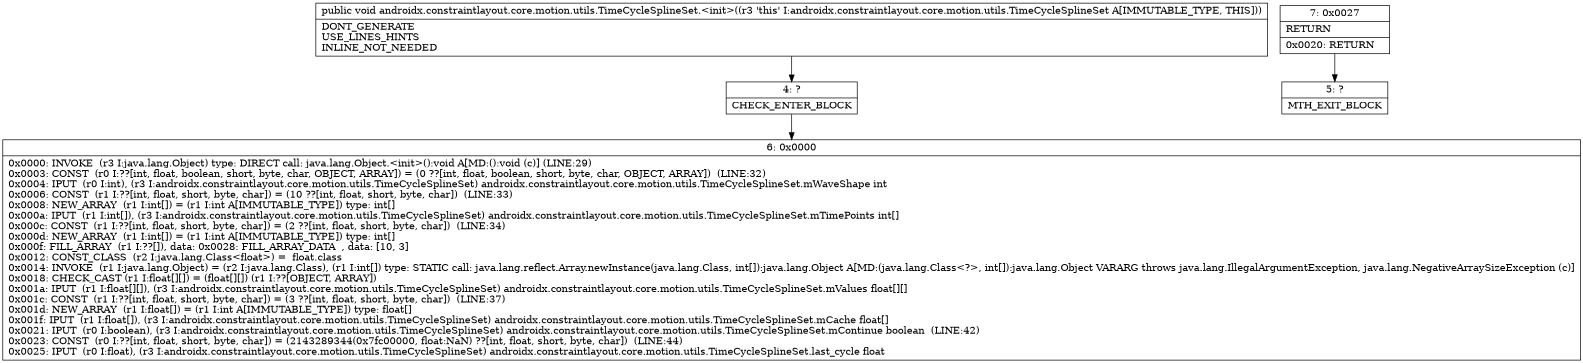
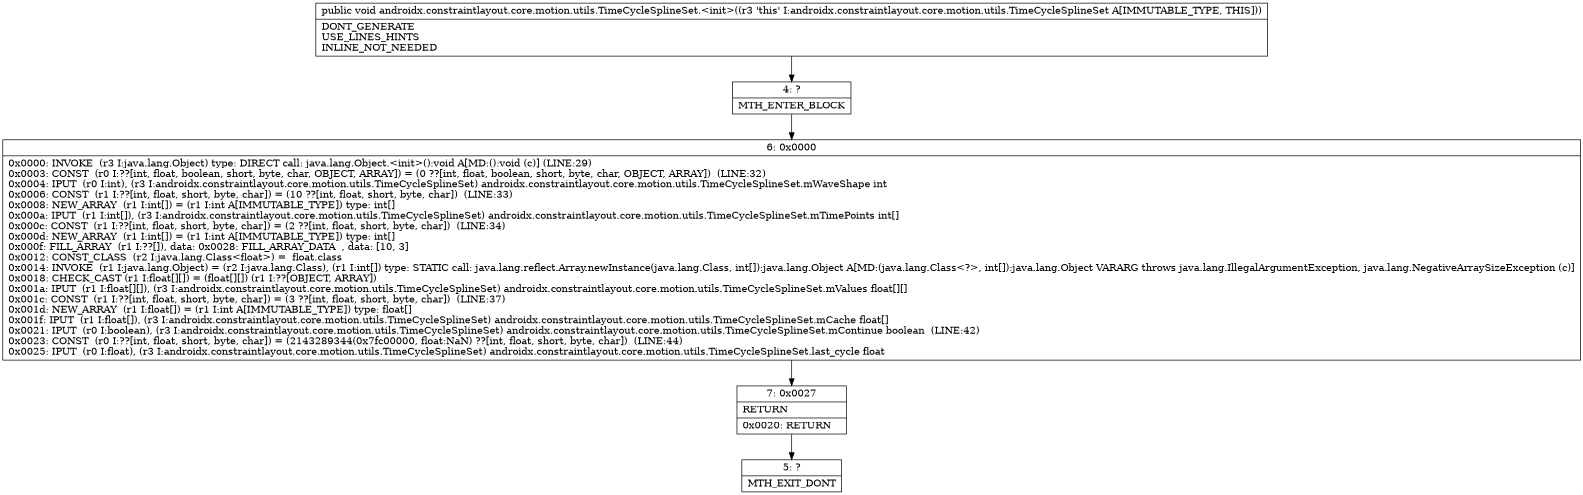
node "4: ?": text "CHECK_ENTER_BLOCK" -> "MTH_ENTER_BLOCK"
node "5: ?": text "MTH_EXIT_BLOCK" -> "MTH_EXIT_DONT"
edge "6: 0x0000" -> "7: 0x0027": added
